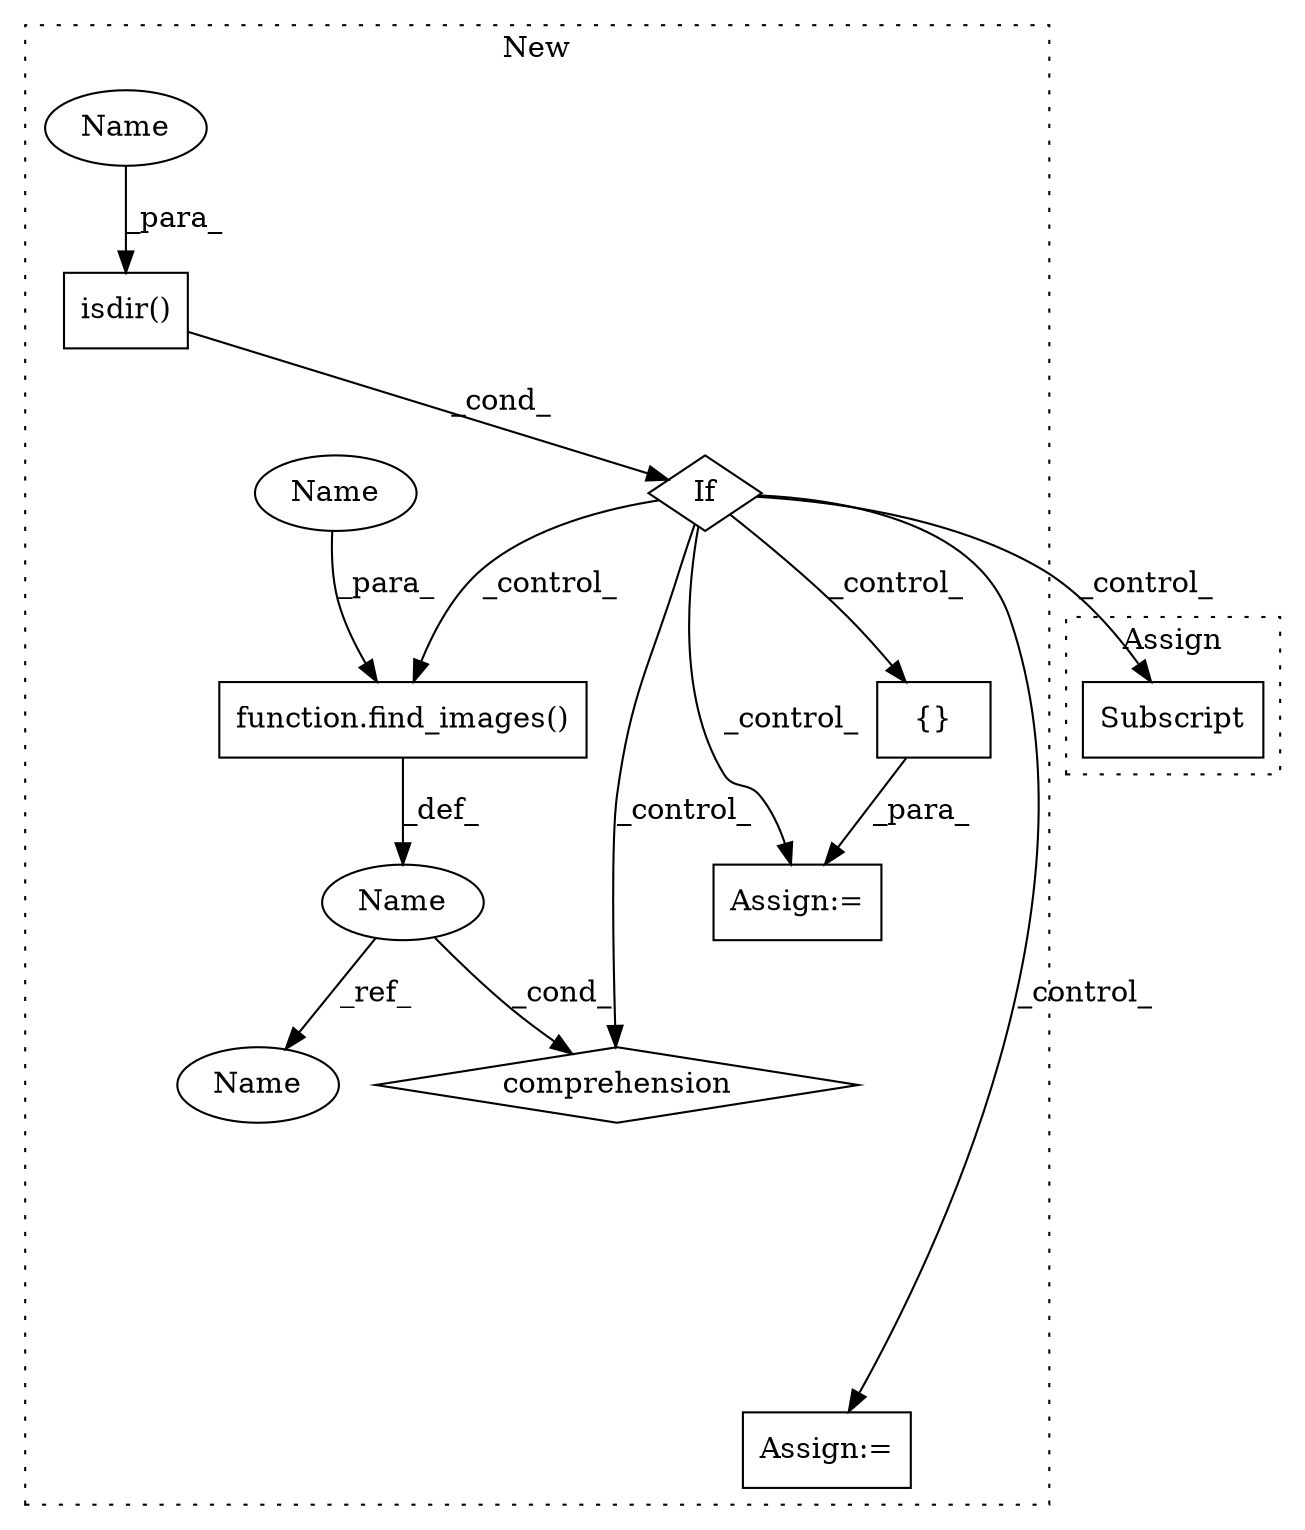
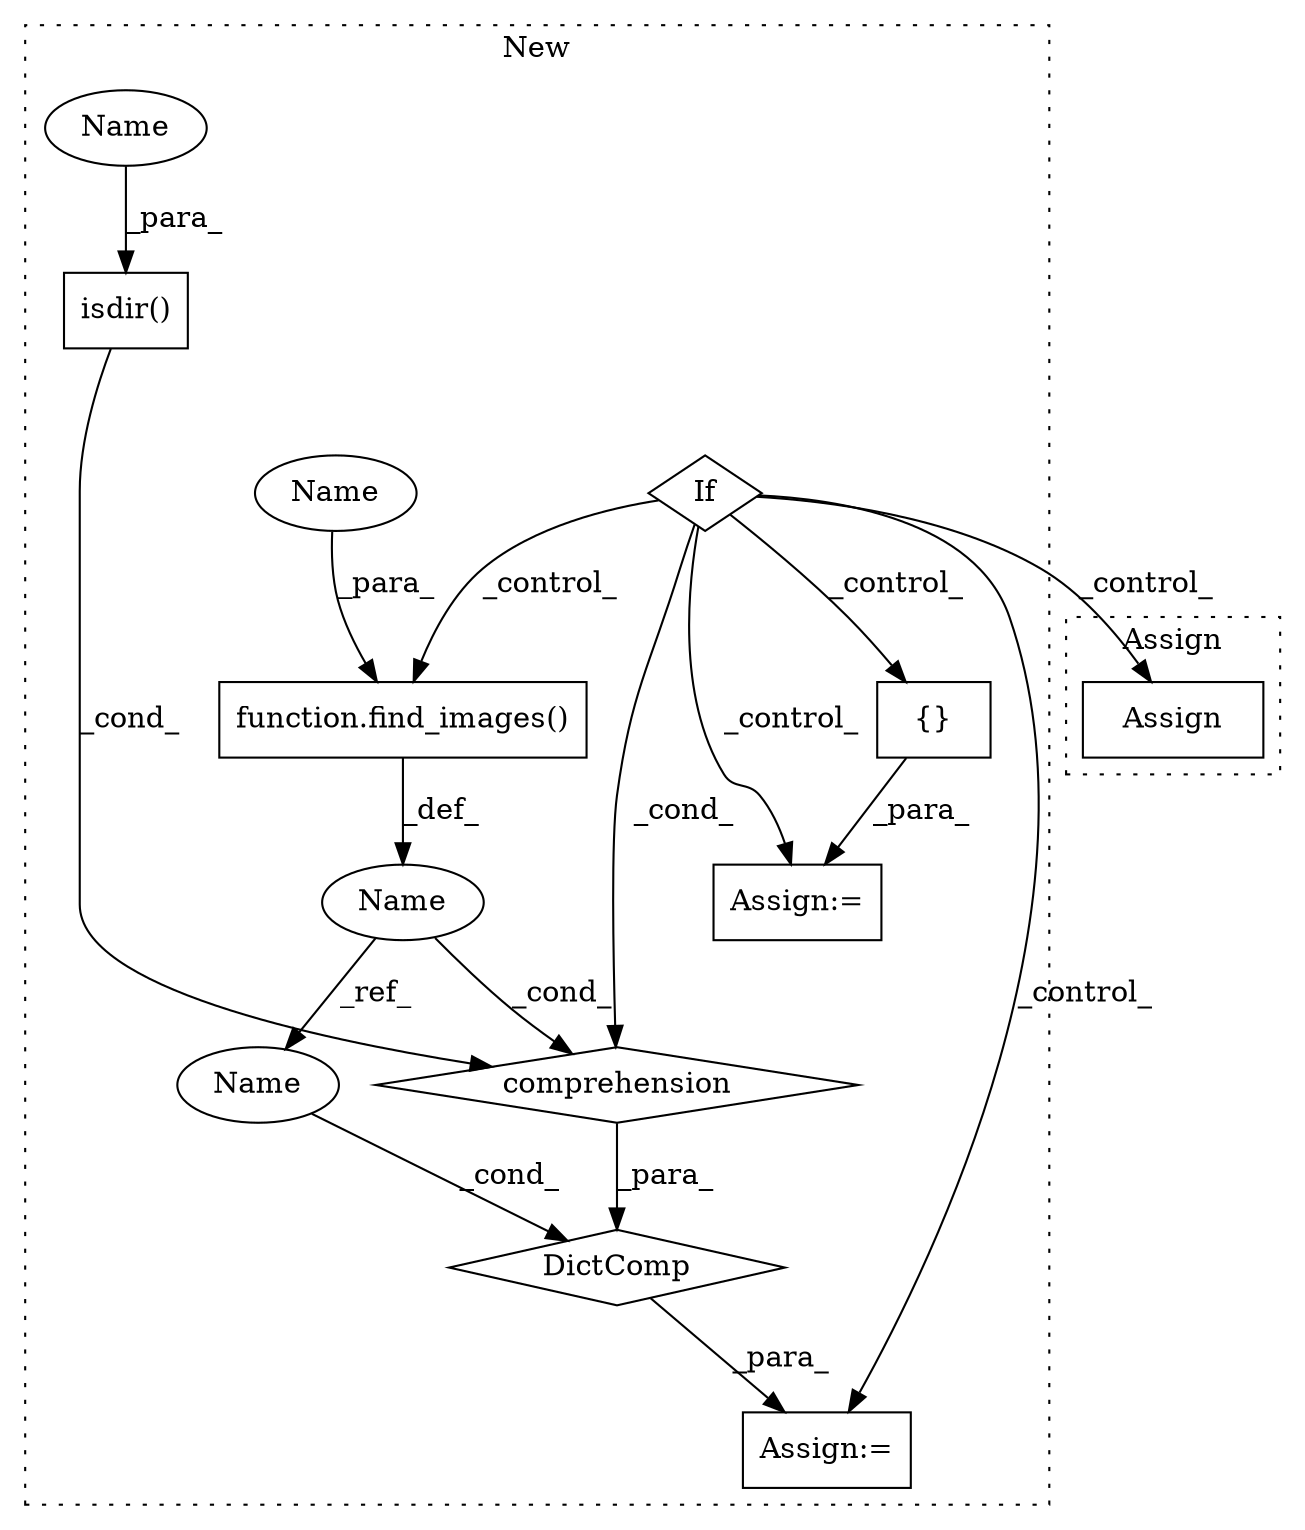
edge "isdir()" -> "If": now "isdir()" -> "comprehension"
node "Subscript": label "Subscript" -> "Assign"
edge "If" -> "comprehension": label "_control_" -> "_cond_"
node "DictComp": added
